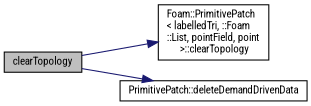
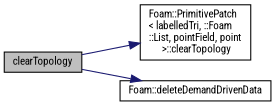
node "PrimitivePatch::deleteDemandDrivenData": label "PrimitivePatch::deleteDemandDrivenData" -> "Foam::deleteDemandDrivenData"
